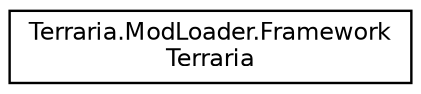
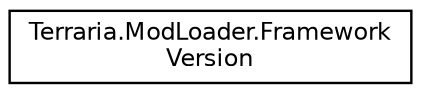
node "Terraria.ModLoader.Framework Terraria": label "Terraria.ModLoader.Framework Terraria" -> "Terraria.ModLoader.Framework Version"
